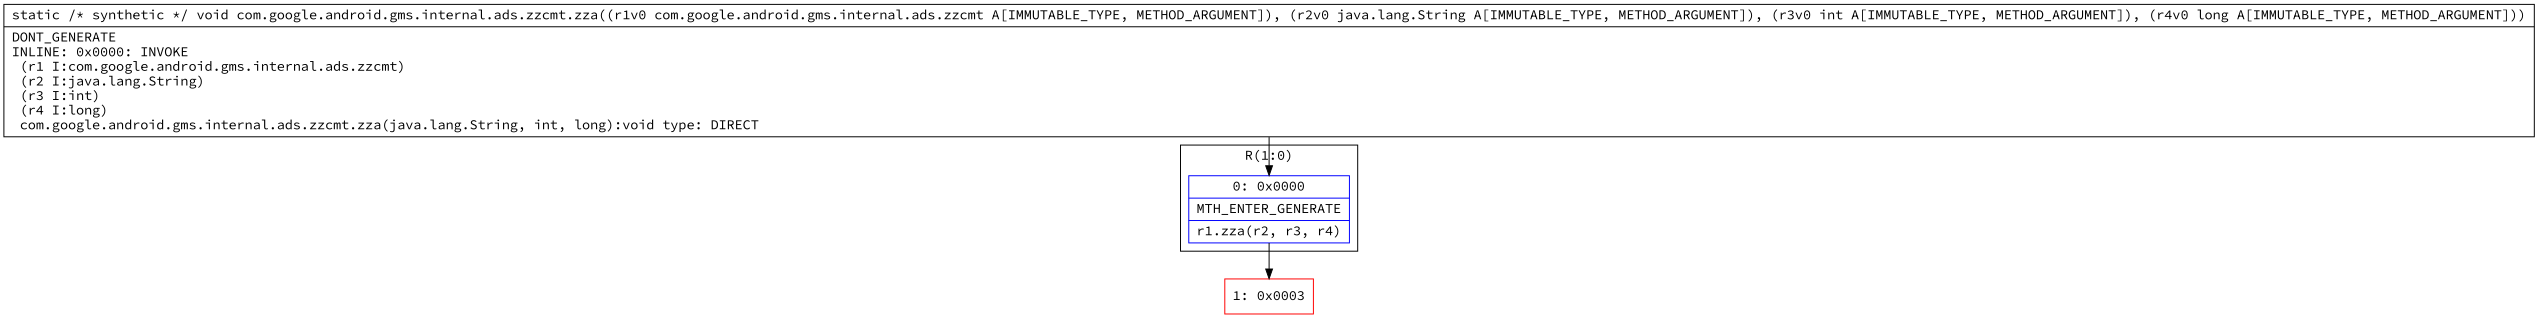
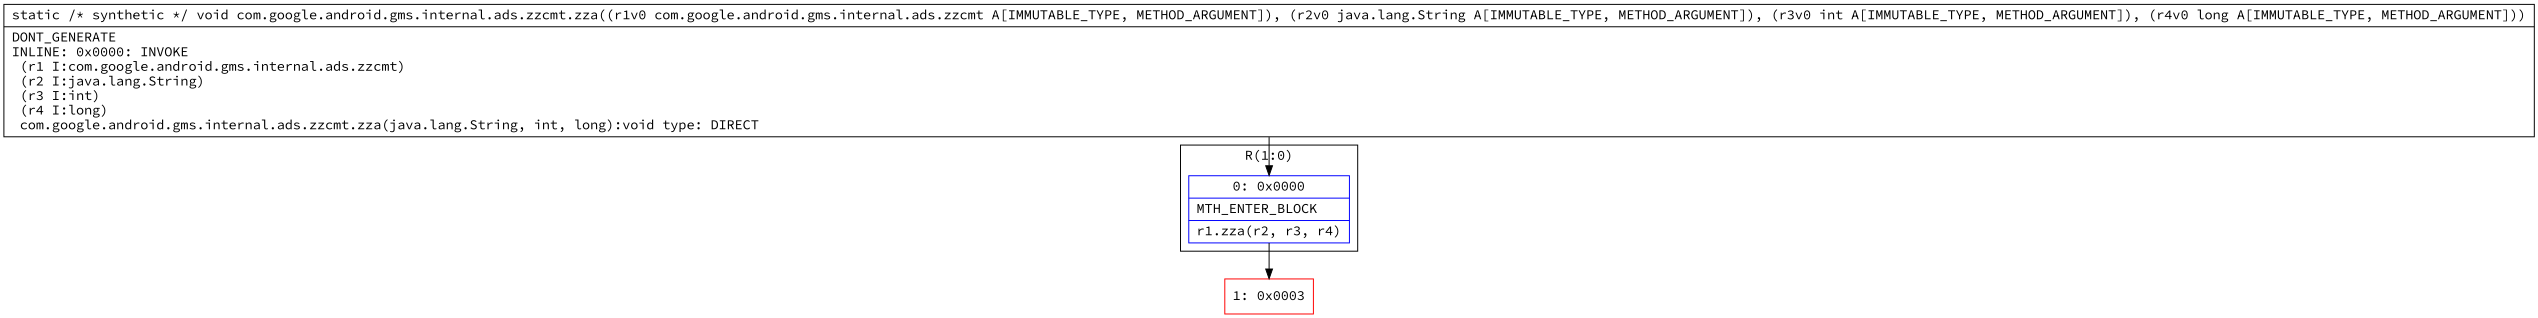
node "0: 0x0000": text "MTH_ENTER_GENERATE" -> "MTH_ENTER_BLOCK"
